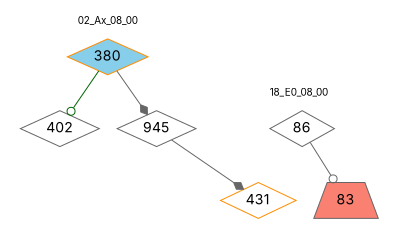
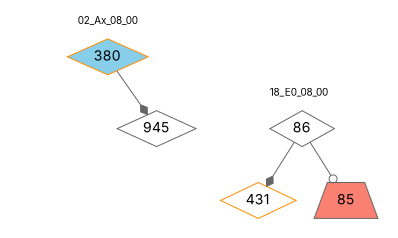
node "402": removed
edge "945" -> "431": now "86" -> "431"
node "83": label "83" -> "85"
